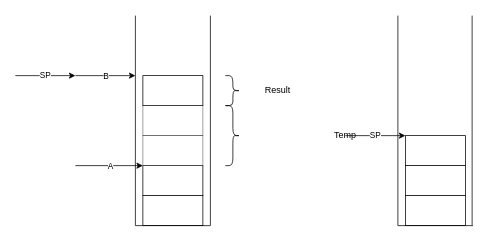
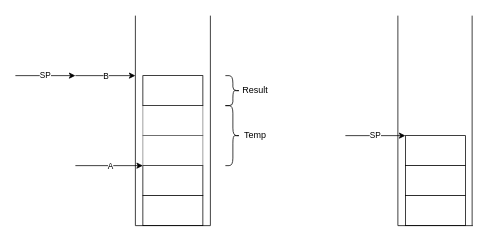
node "Result": moved (278, 90) -> (255, 90)
node "Temp": moved (345, 135) -> (255, 135)
